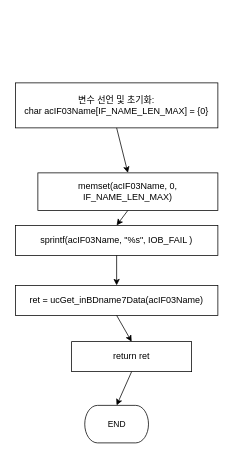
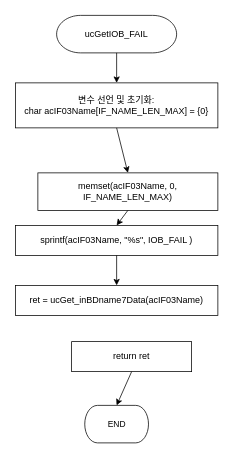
node "ucGetIOB_FAIL": added
edge "ucGetIOB_FAIL" -> "변수 선언 및 초기화: char acIF03Name[IF_NAME_LEN_MAX] = {0}": added
edge "ret = ucGet_inBDname7Data(acIF03Name)" -> "return ret": removed
